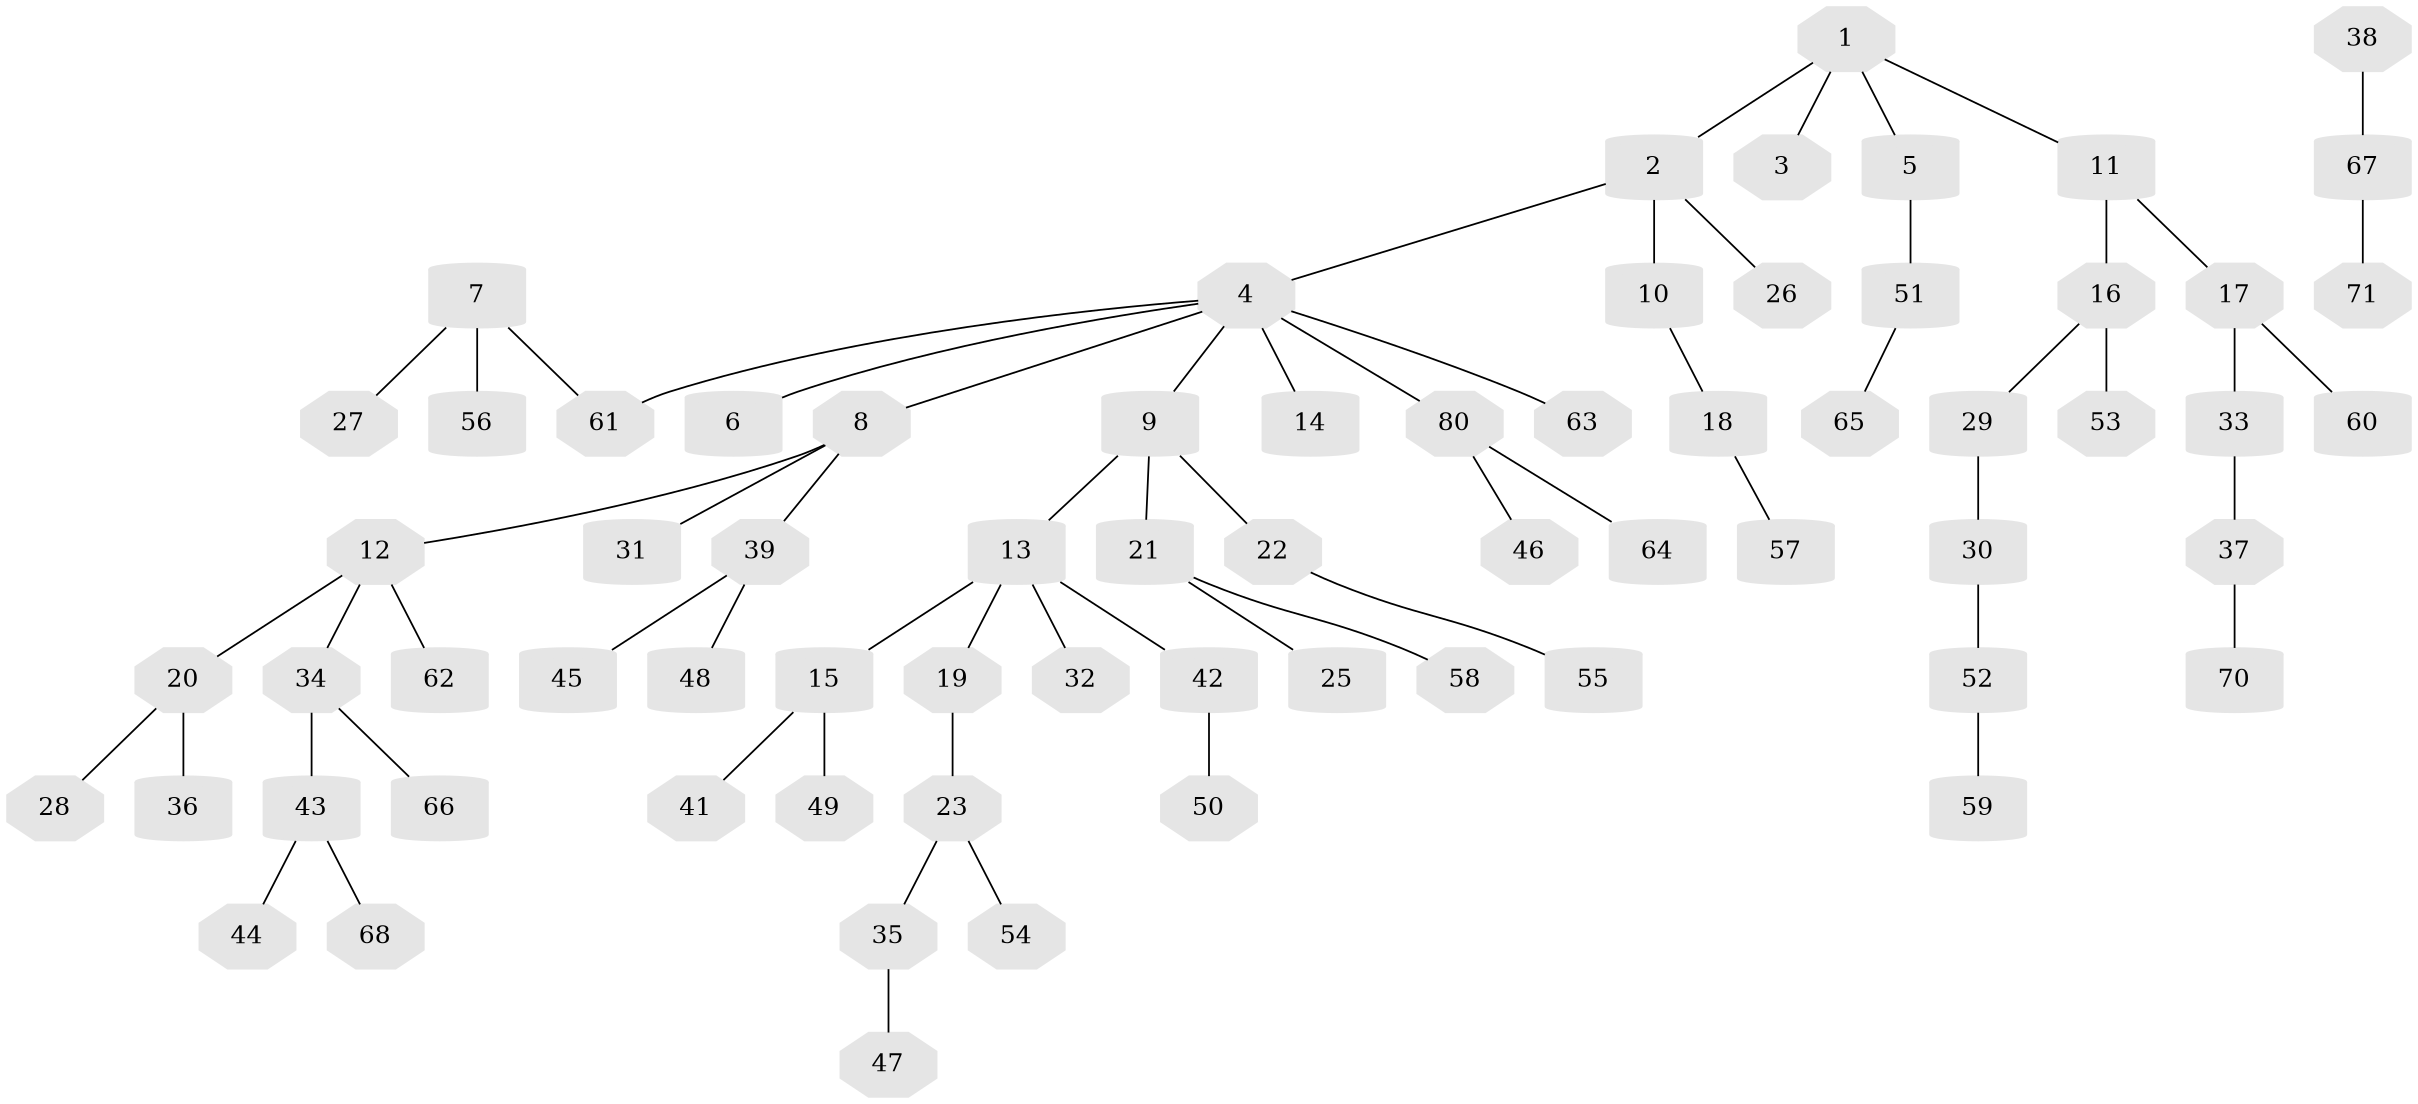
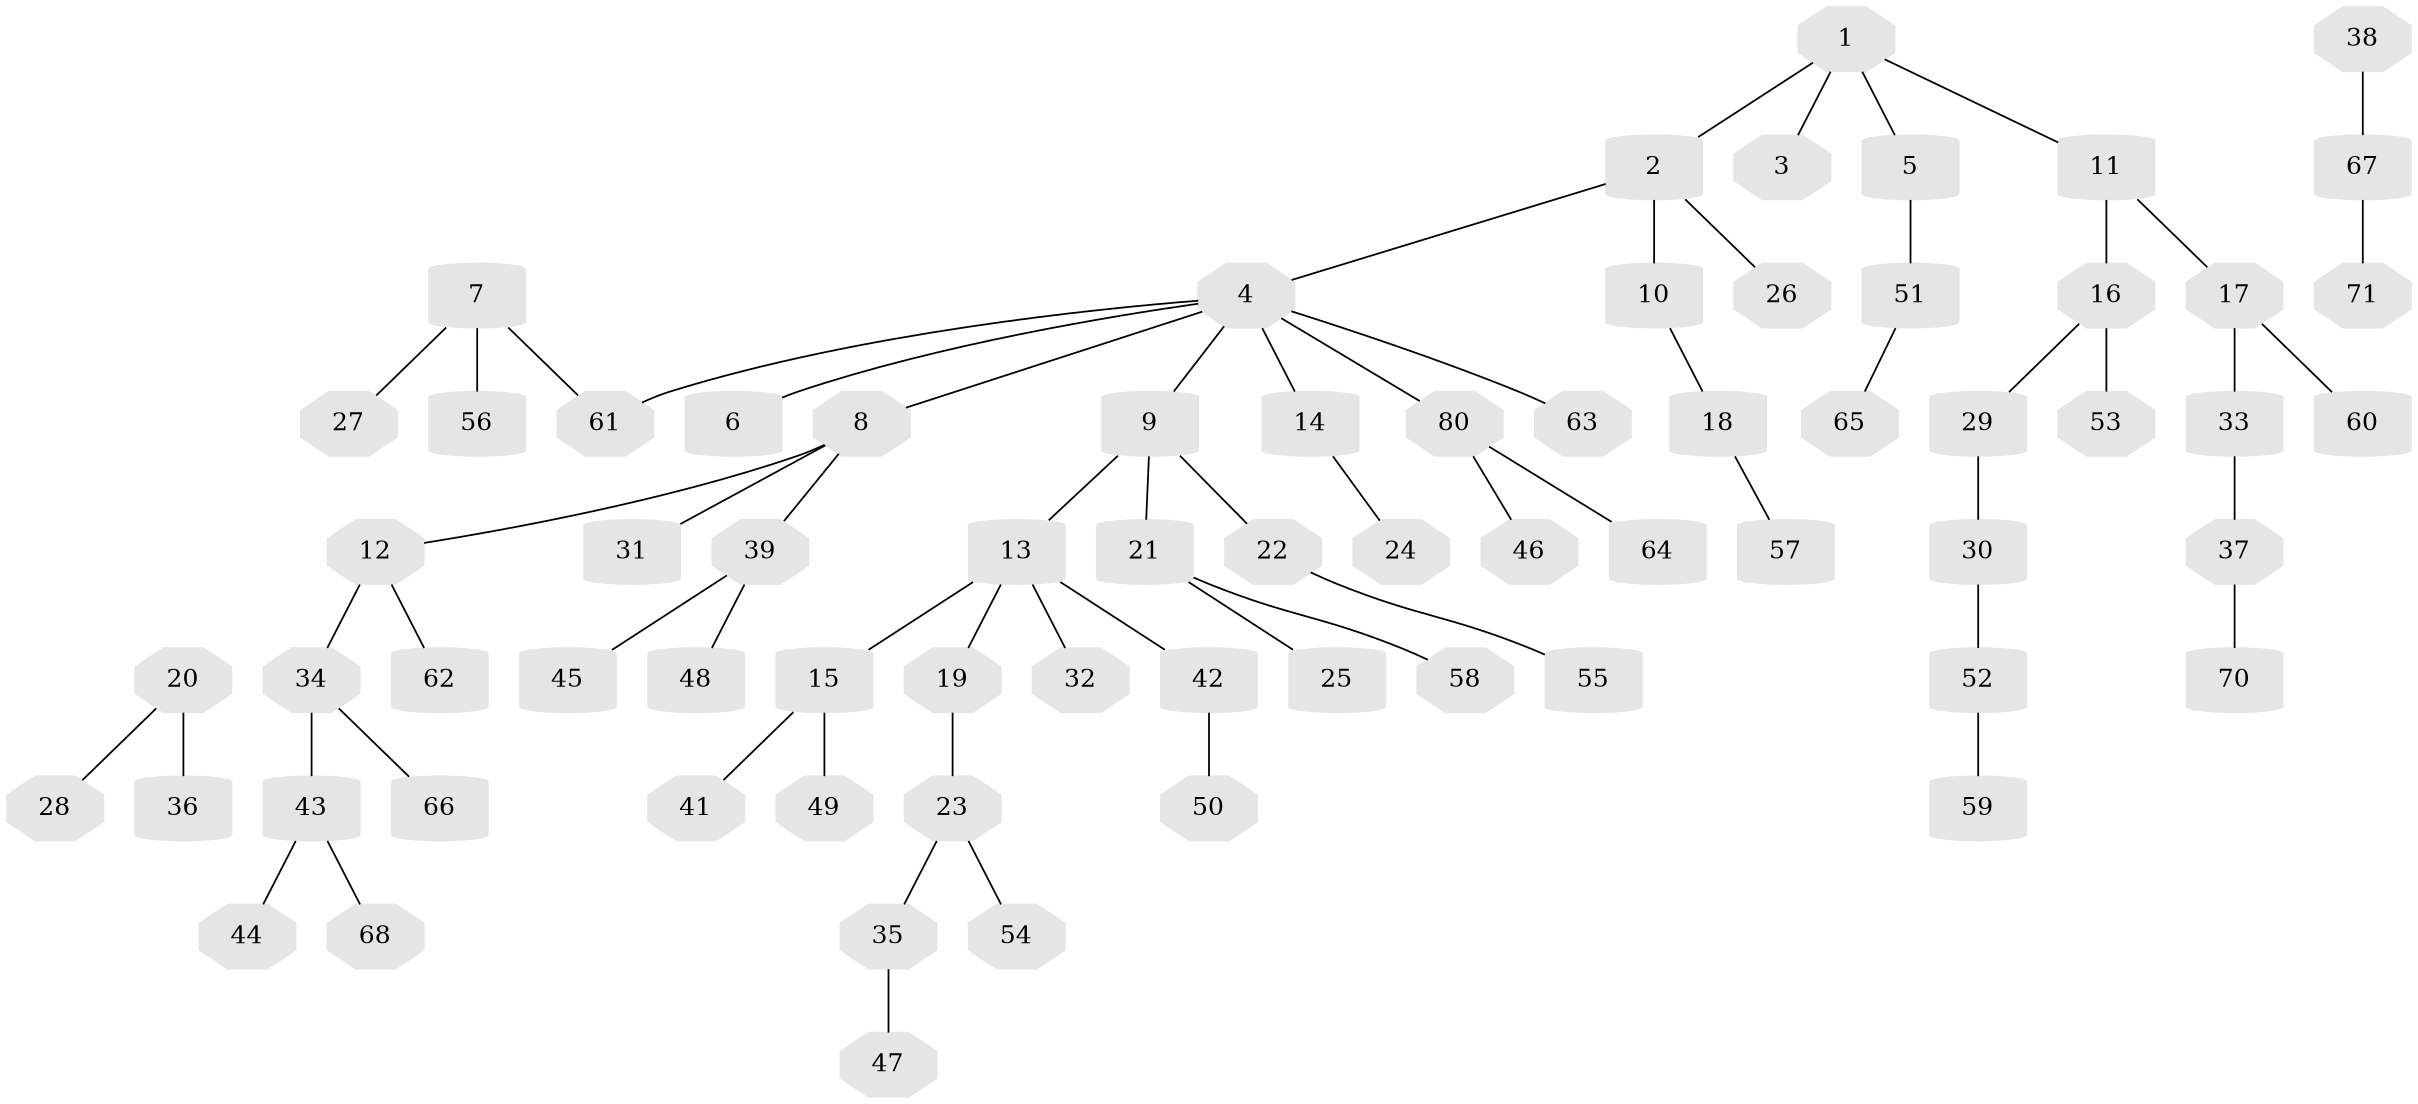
node "24": added
edge "12" -- "20": removed
